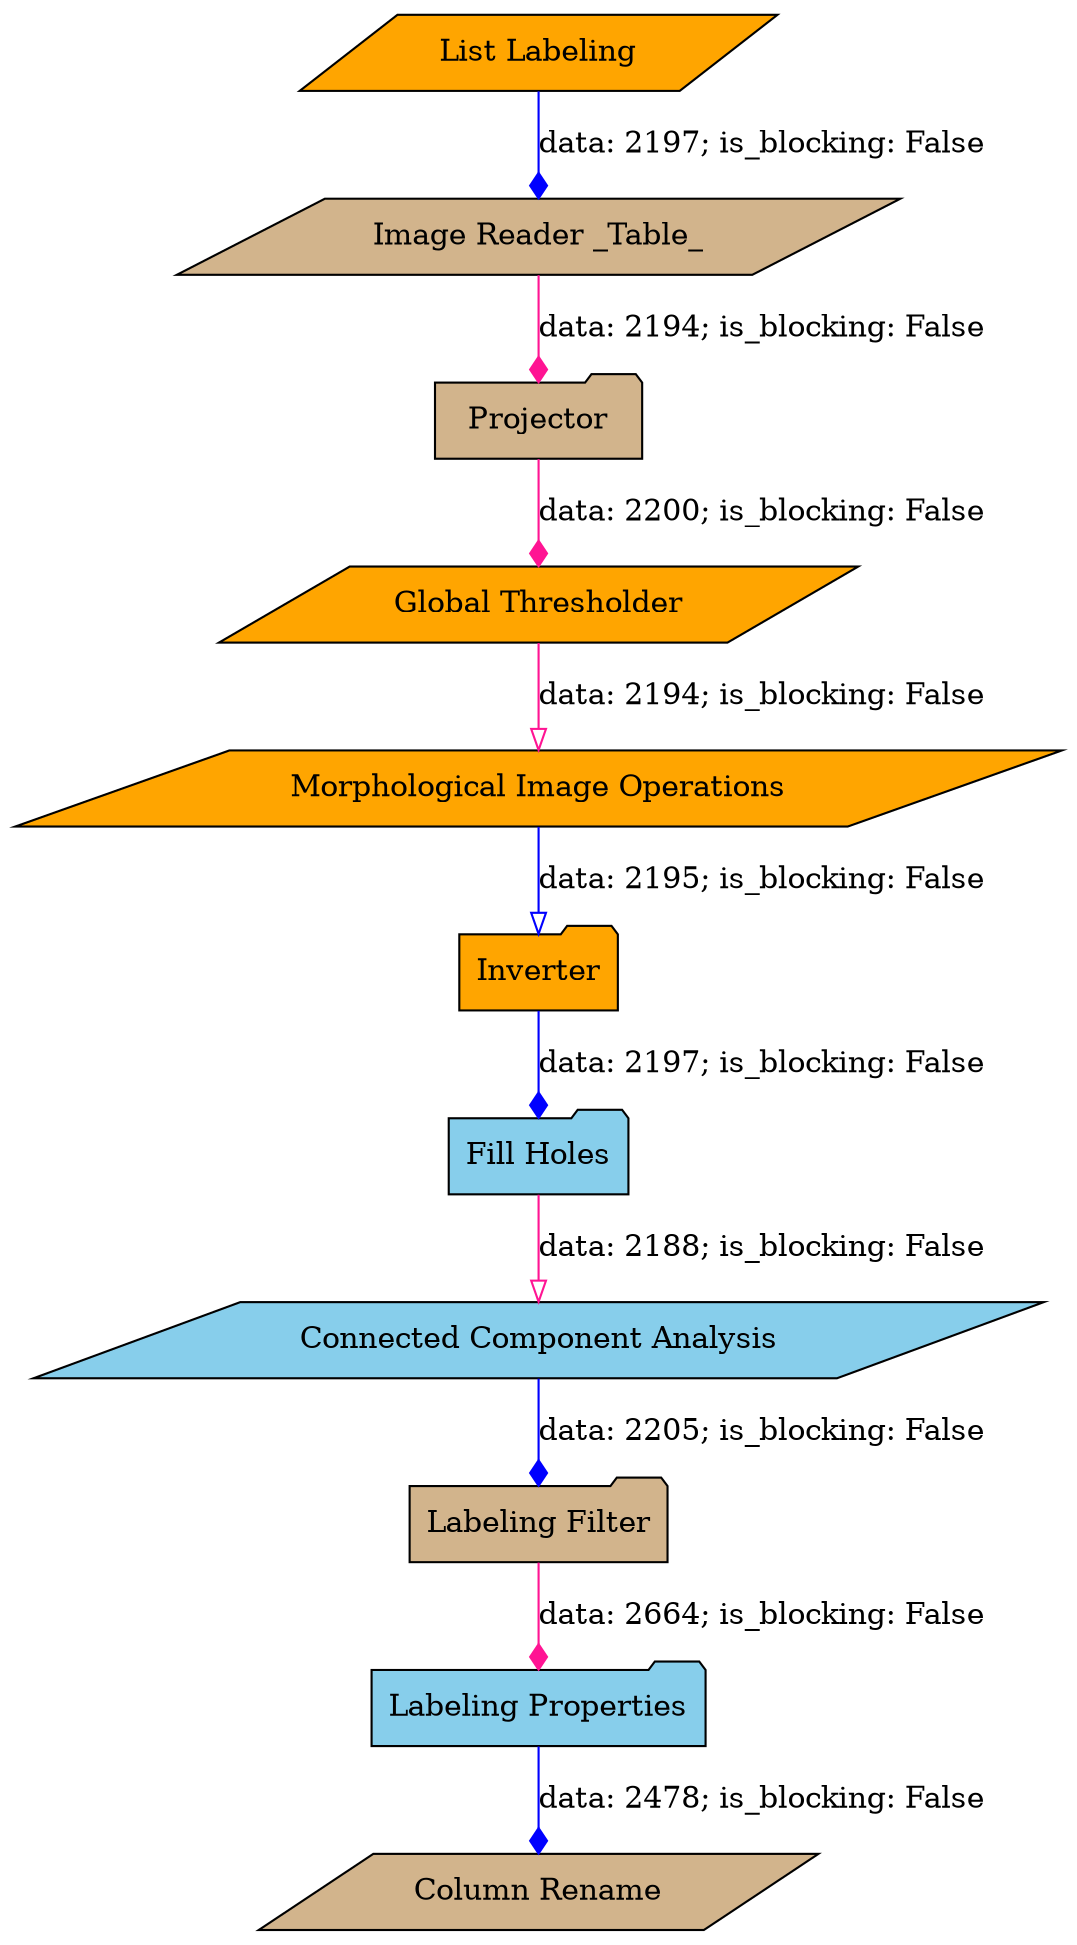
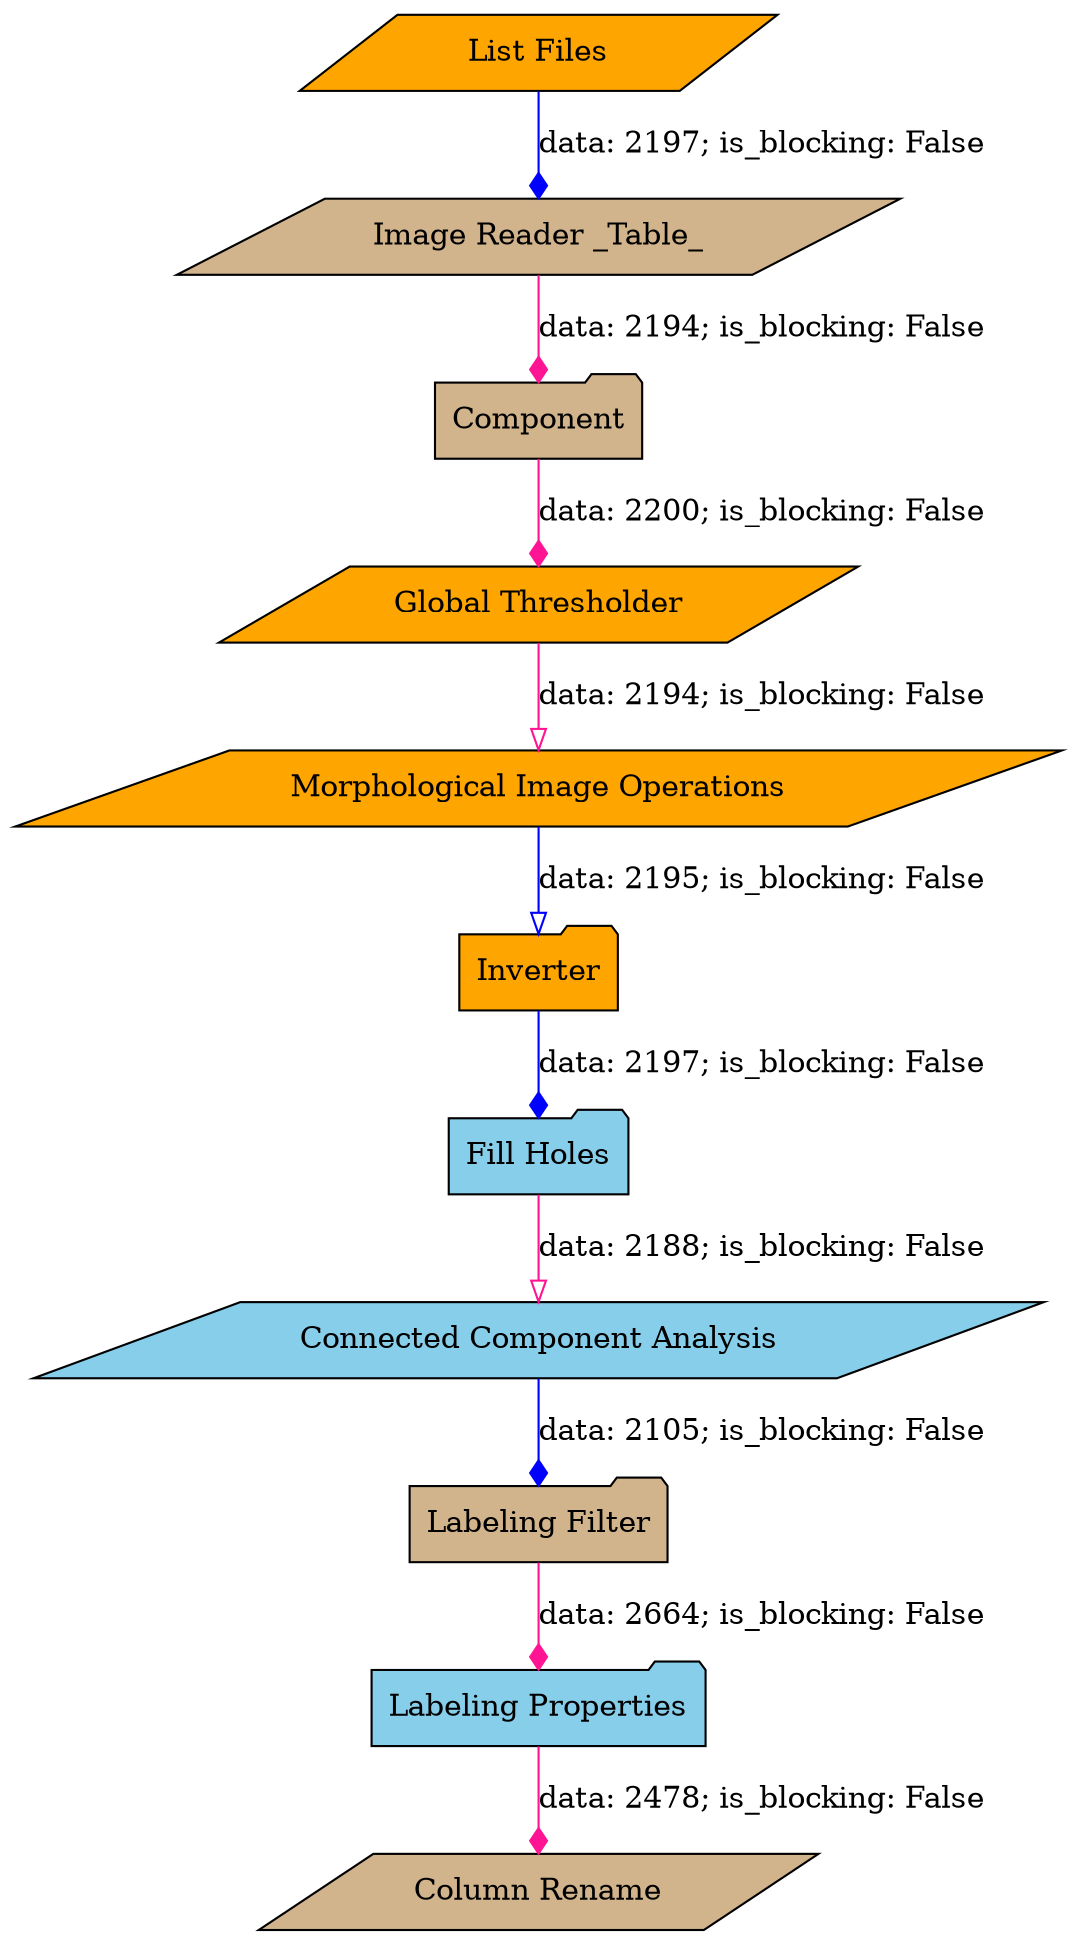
node "List Labeling": label "List Labeling" -> "List Files"
node "Projector": label "Projector" -> "Component"
edge "Connected Component Analysis" -> "Labeling Filter": label "data: 2205; is_blocking: False" -> "data: 2105; is_blocking: False"
edge "Labeling Properties" -> "Column Rename": color blue -> deeppink
